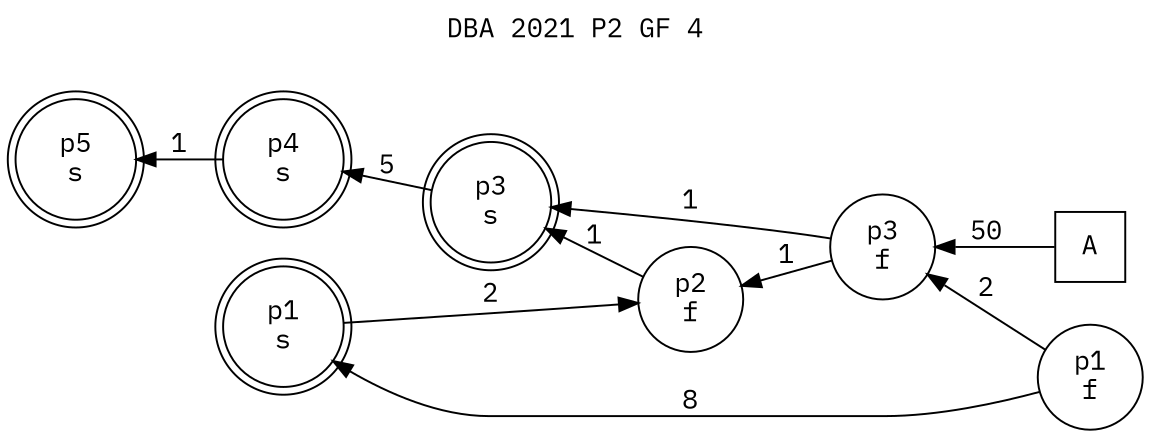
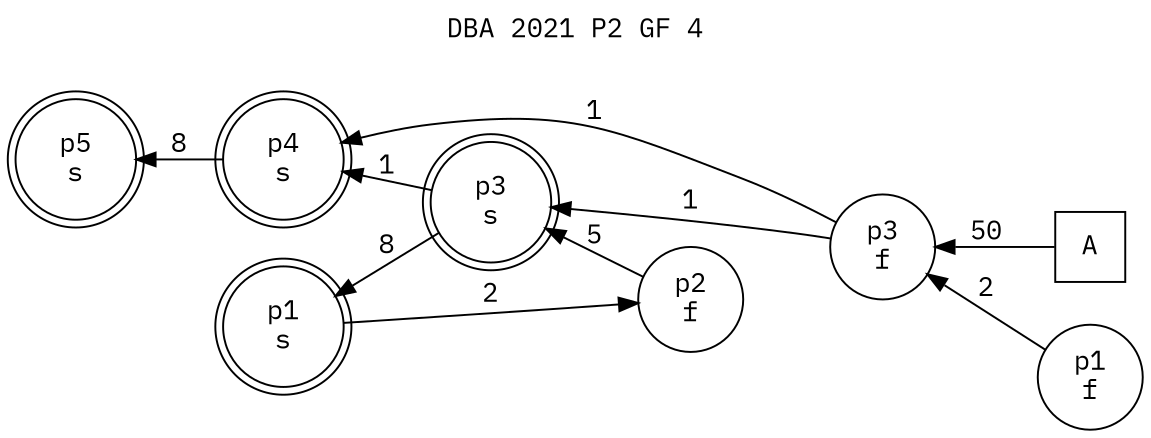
edge "p4 s" -> "p5 s": label "1" -> "8"
edge "p3 s" -> "p4 s": label "5" -> "1"
edge "p2 f" -> "p3 s": label "1" -> "5"
edge "p3 f" -> "p2 f": now "p3 f" -> "p4 s"
edge "p1 f" -> "p1 s": now "p3 s" -> "p1 s"
